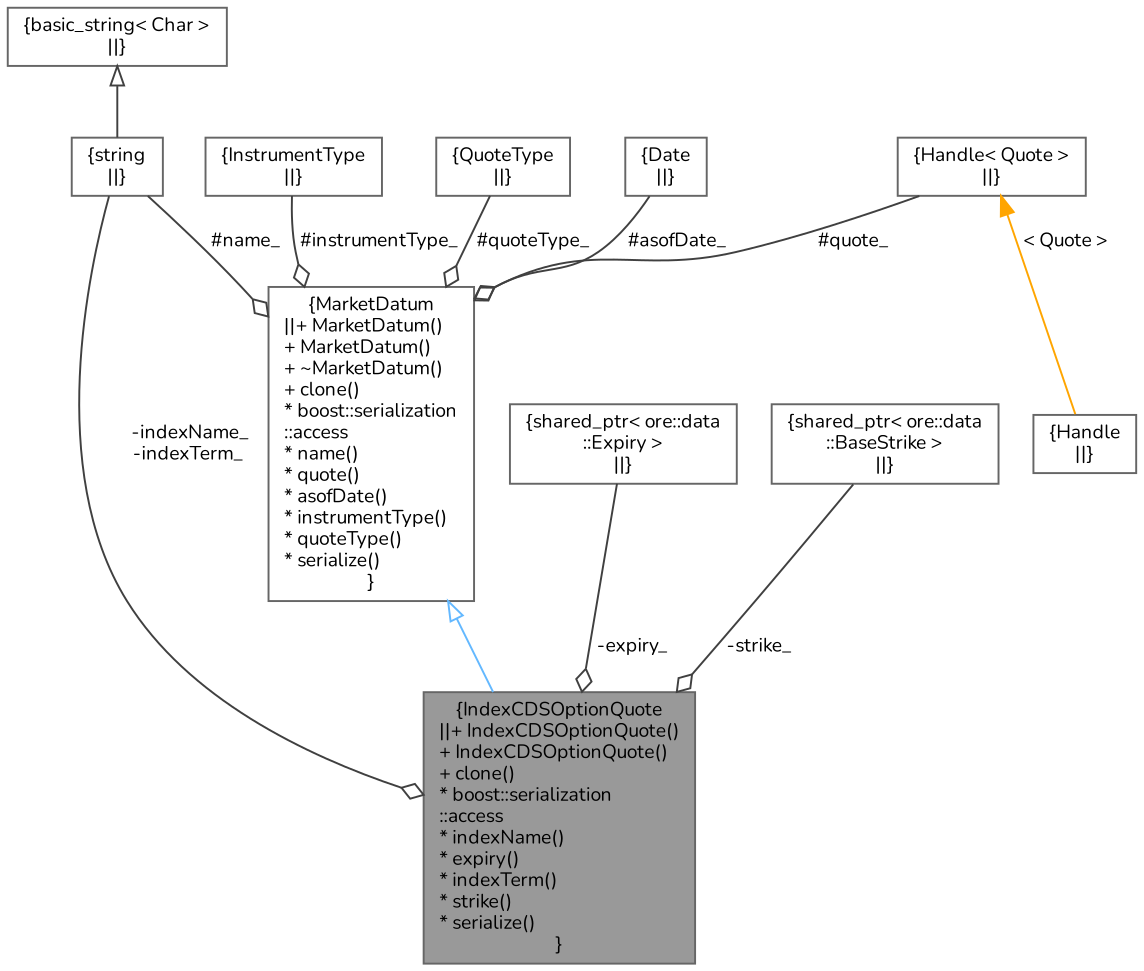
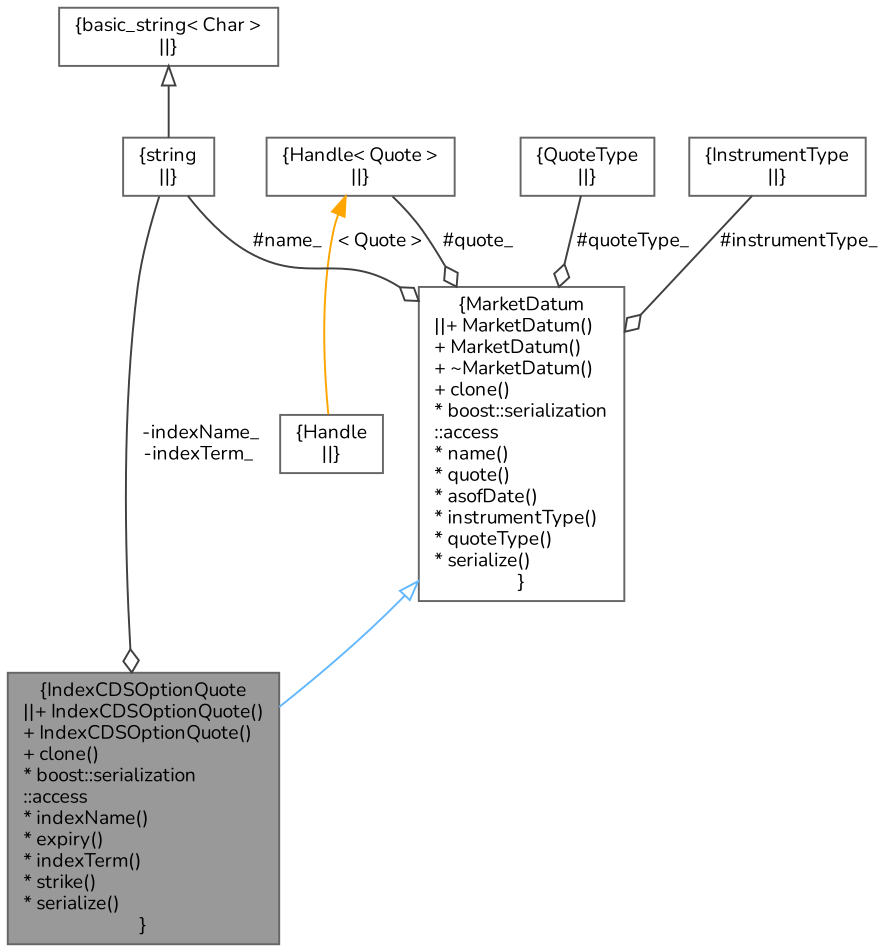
node "{Date ||}": removed
node "{shared_ptr< ore::data ::Expiry > ||}": removed
node "{shared_ptr< ore::data ::BaseStrike > ||}": removed
